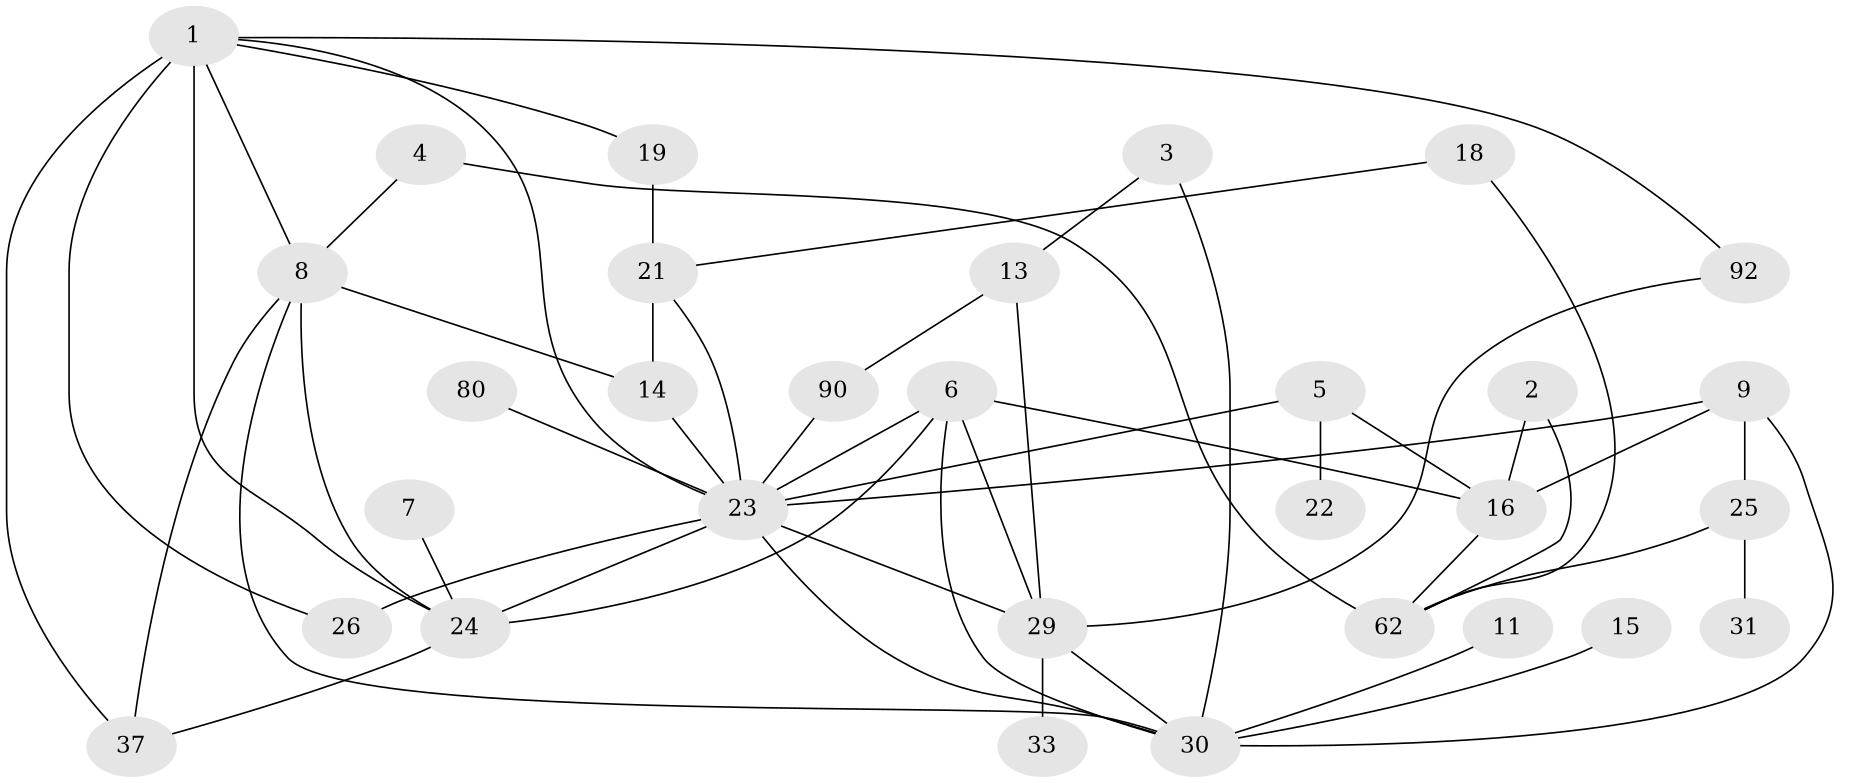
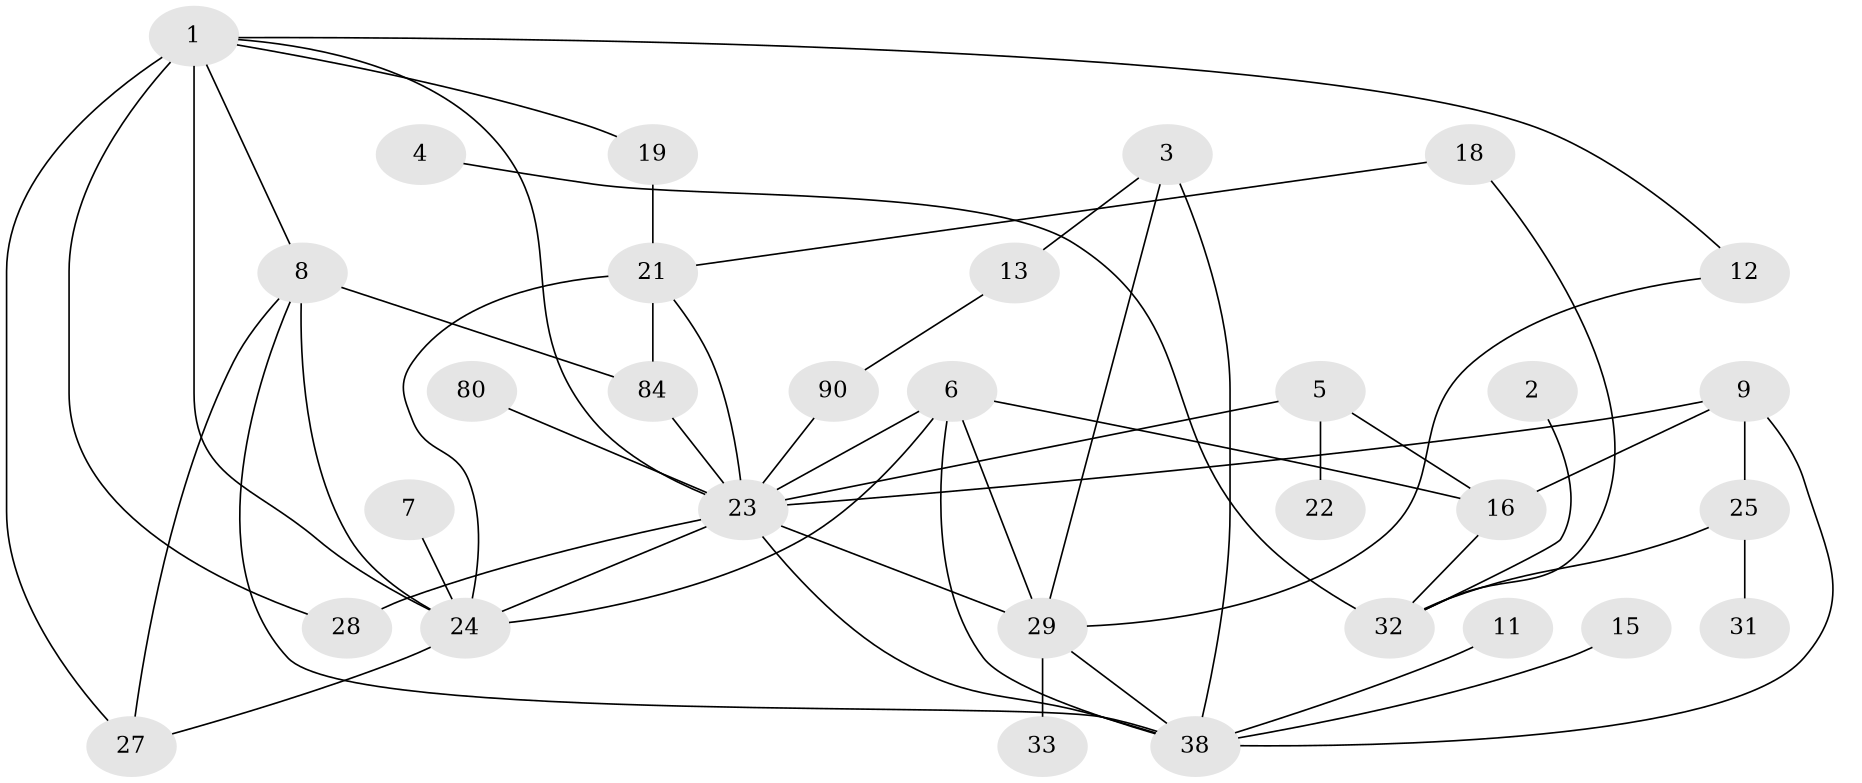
edge "4" -- "8": removed
node "92": label "92" -> "12"
edge "21" -- "24": added
node "14": label "14" -> "84"
edge "13" -- "29": now "3" -- "29"
edge "2" -- "16": removed
node "26": label "26" -> "28"
node "62": label "62" -> "32"
node "37": label "37" -> "27"
node "30": label "30" -> "38"
